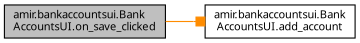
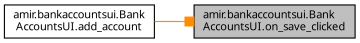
edge "amir.bankaccountsui.Bank AccountsUI.on_save_clicked" -> "amir.bankaccountsui.Bank AccountsUI.add_account": reversed
